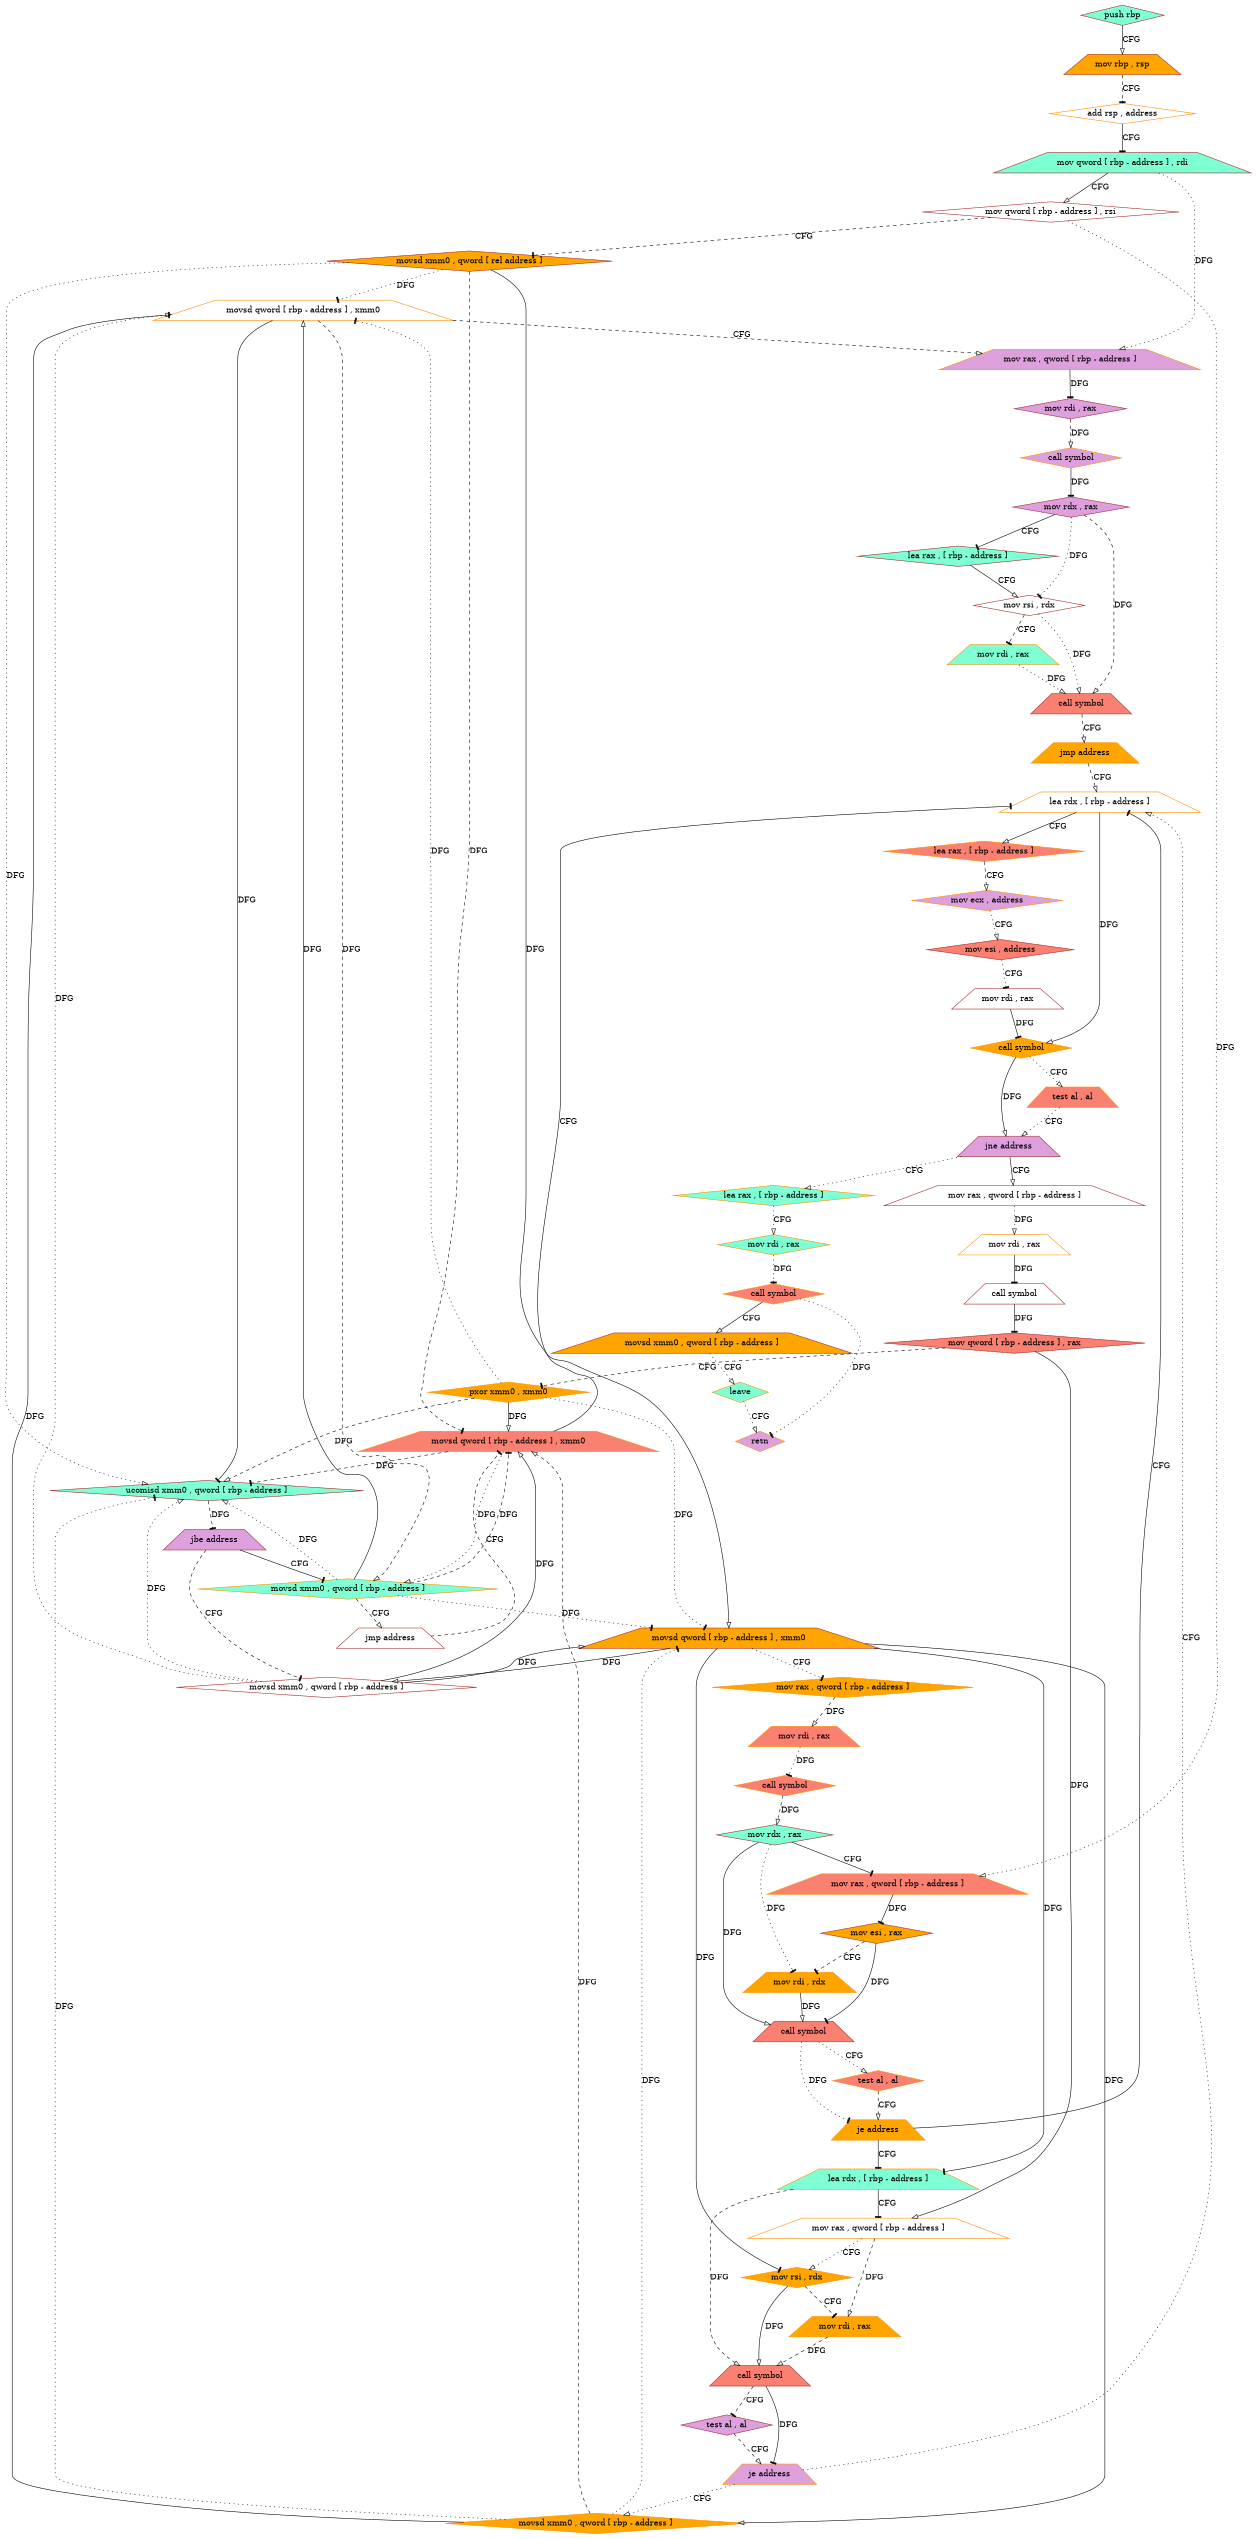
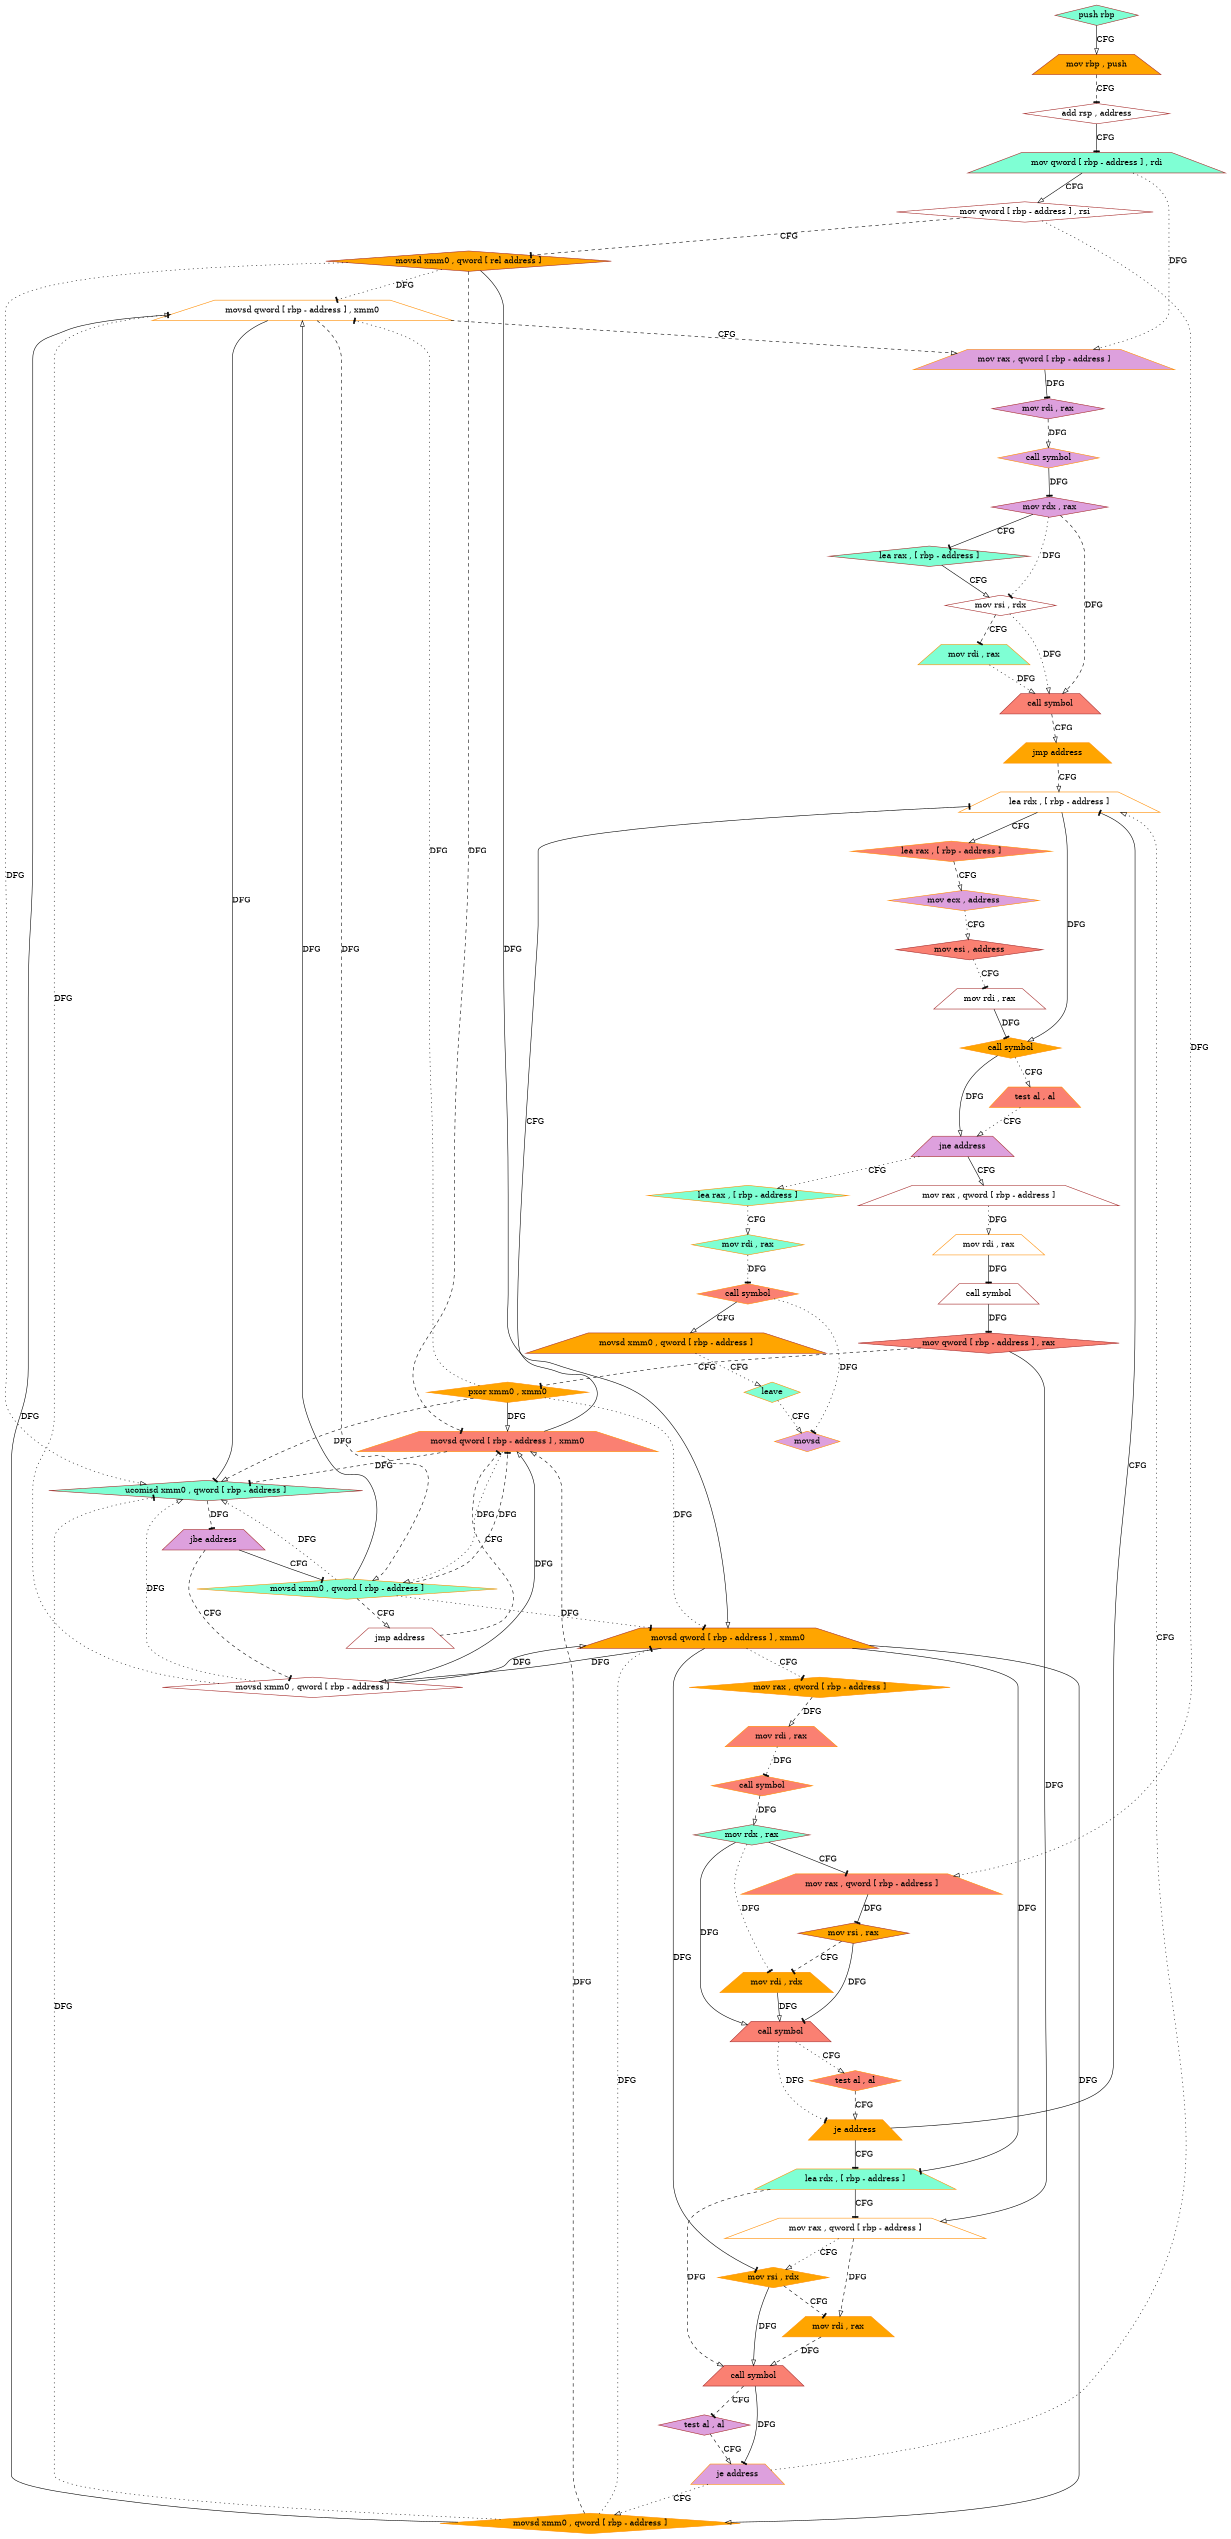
node "mov rbp , rsp": label "mov rbp , rsp" -> "mov rbp , push"
node "add rsp , address": color darkorange -> brown
node "retn": label "retn" -> "movsd"
node "mov esi , rax": label "mov esi , rax" -> "mov rsi , rax"
